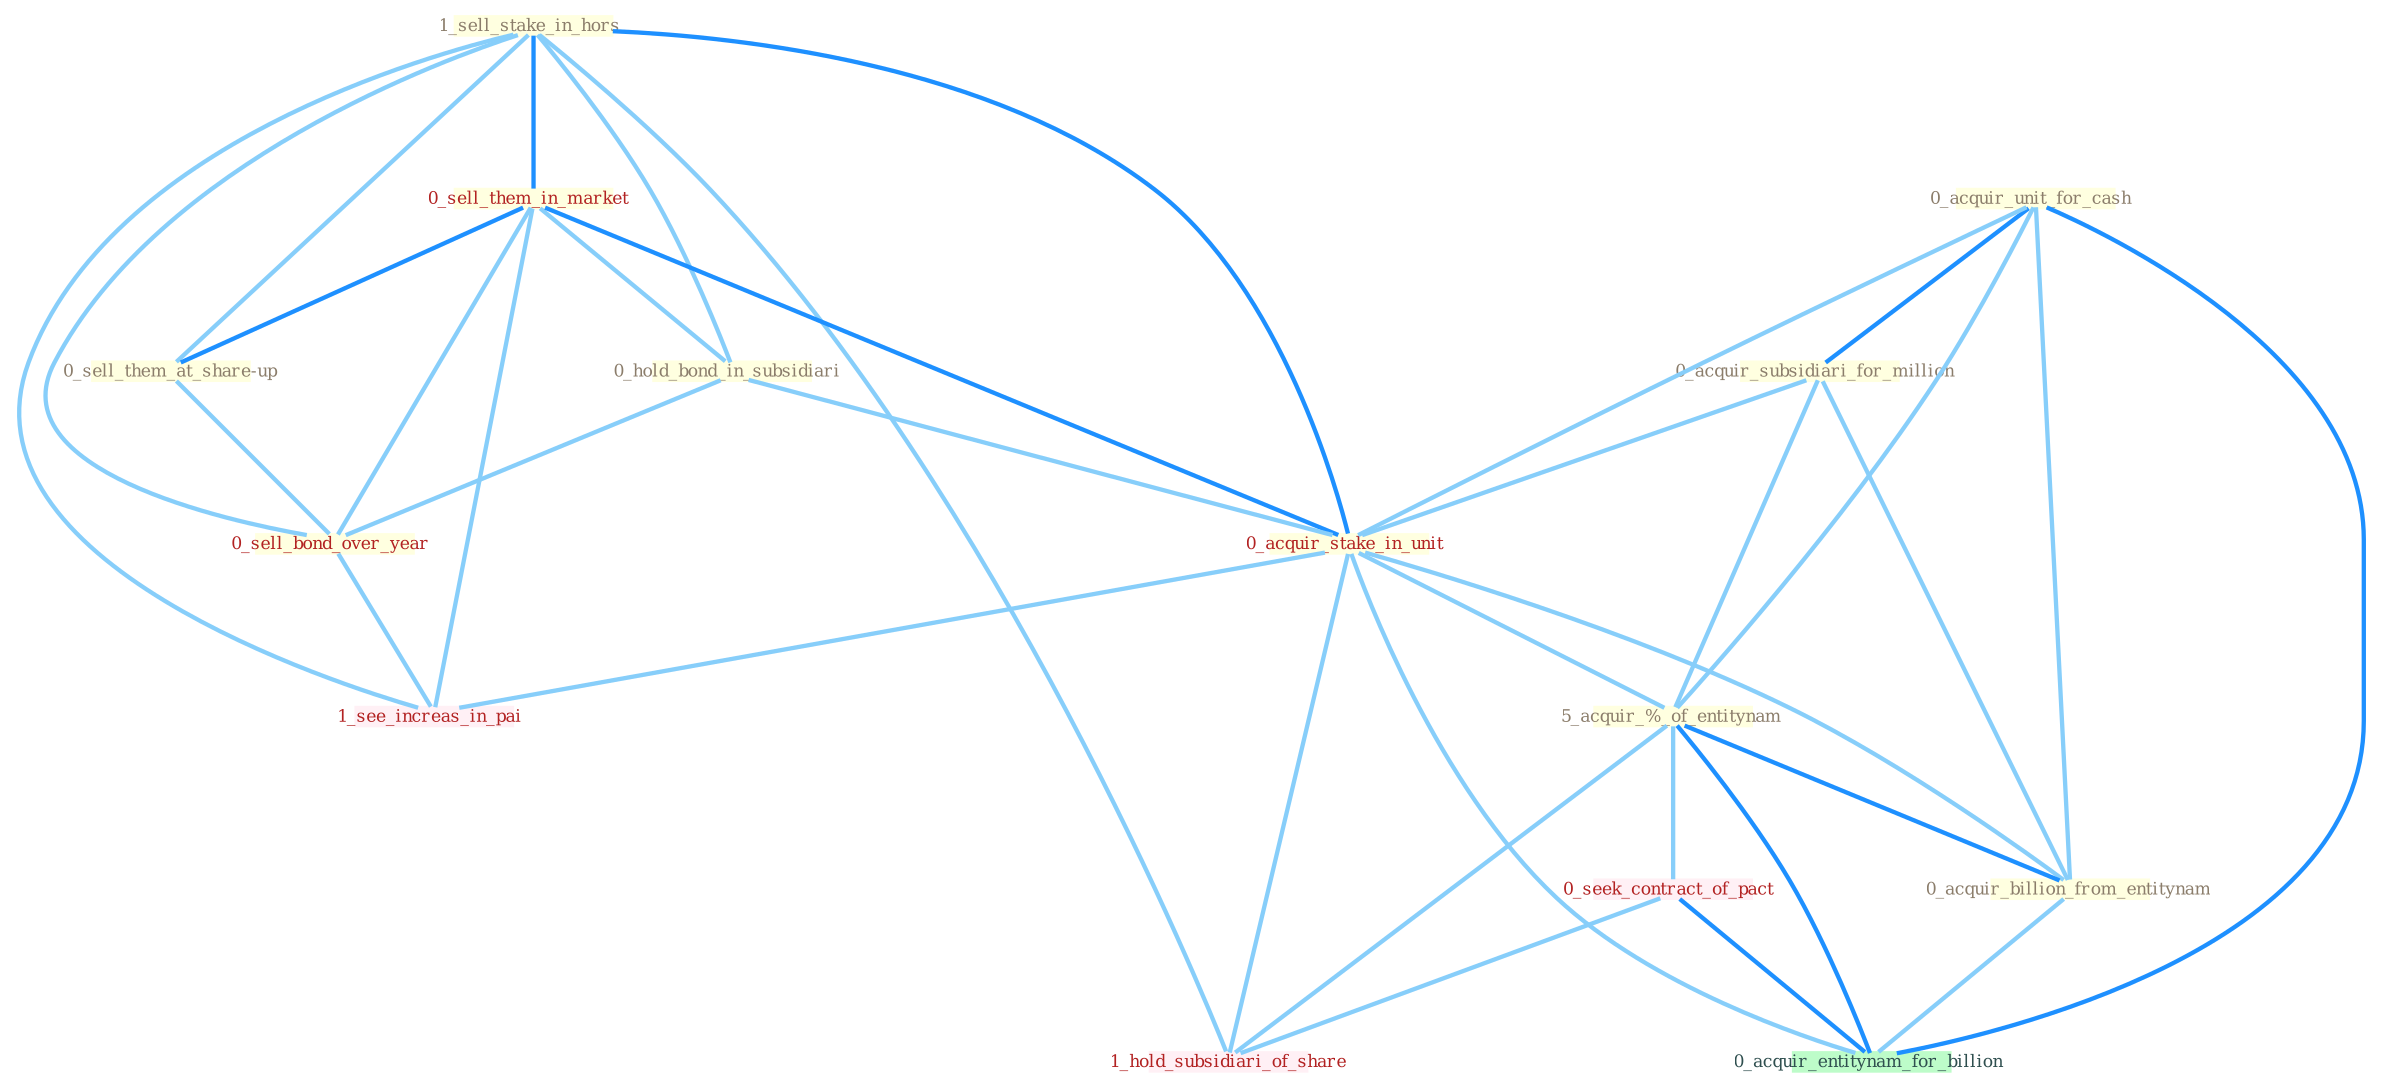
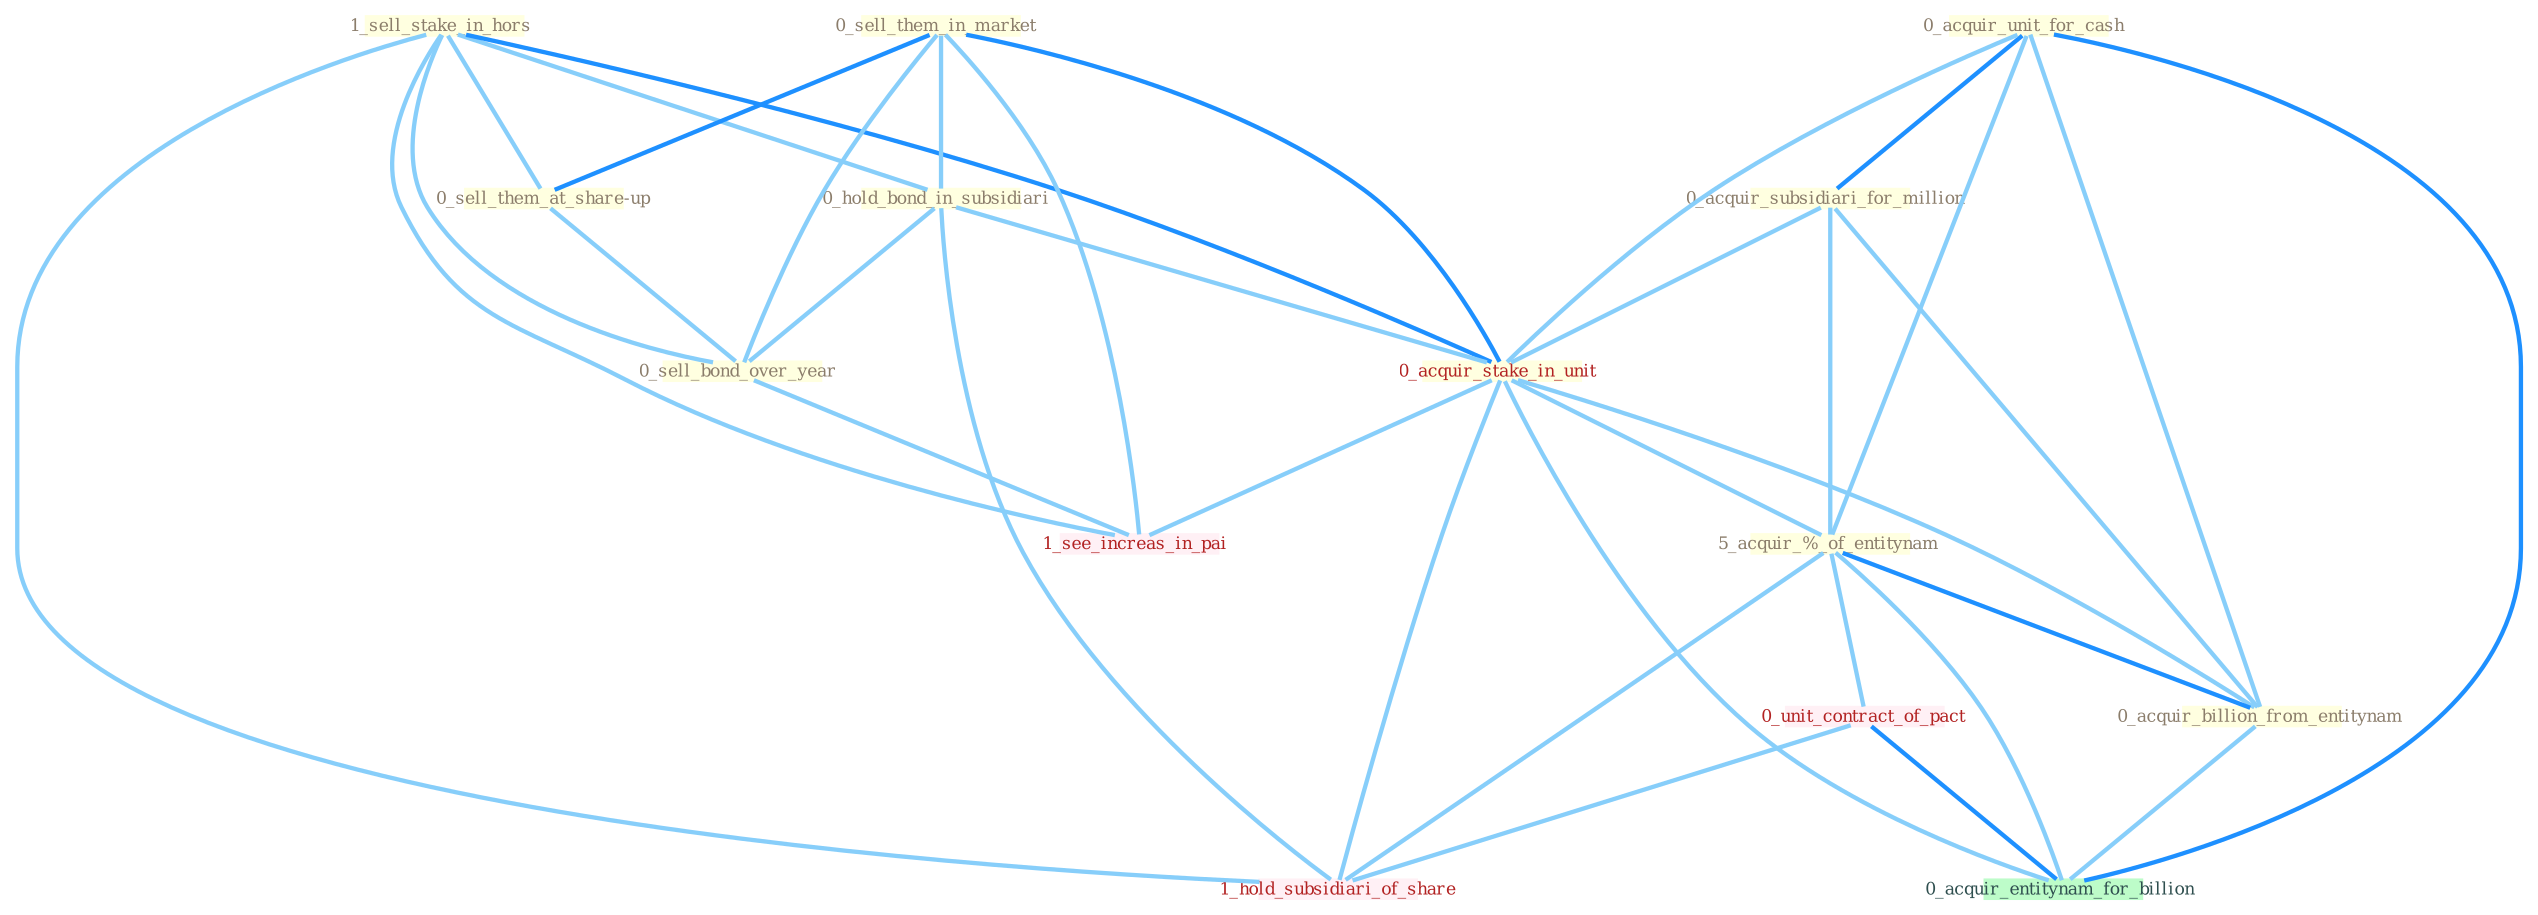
edge "1_sell_stake_in_hors" -- "0_sell_them_in_market": removed
node "0_sell_them_in_market": fontcolor #b22222 -> #8b7d6b
node "0_sell_bond_over_year": fontcolor #b22222 -> #8b7d6b
edge "0_hold_bond_in_subsidiari" -- "1_hold_subsidiari_of_share": added
edge "5_acquir_%_of_entitynam" -- "0_acquir_entitynam_for_billion": color #1e90ff -> #87cefa
node "0_seek_contract_of_pact": label "0_seek_contract_of_pact" -> "0_unit_contract_of_pact"
